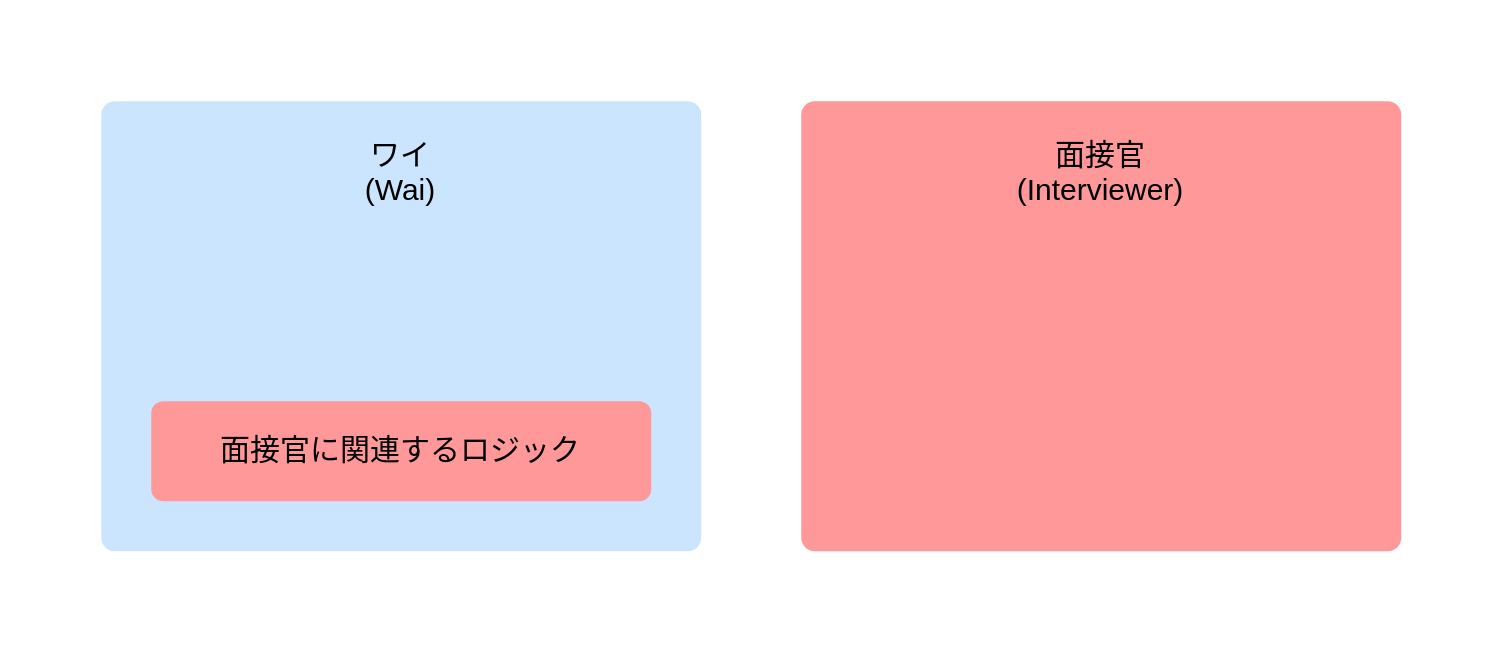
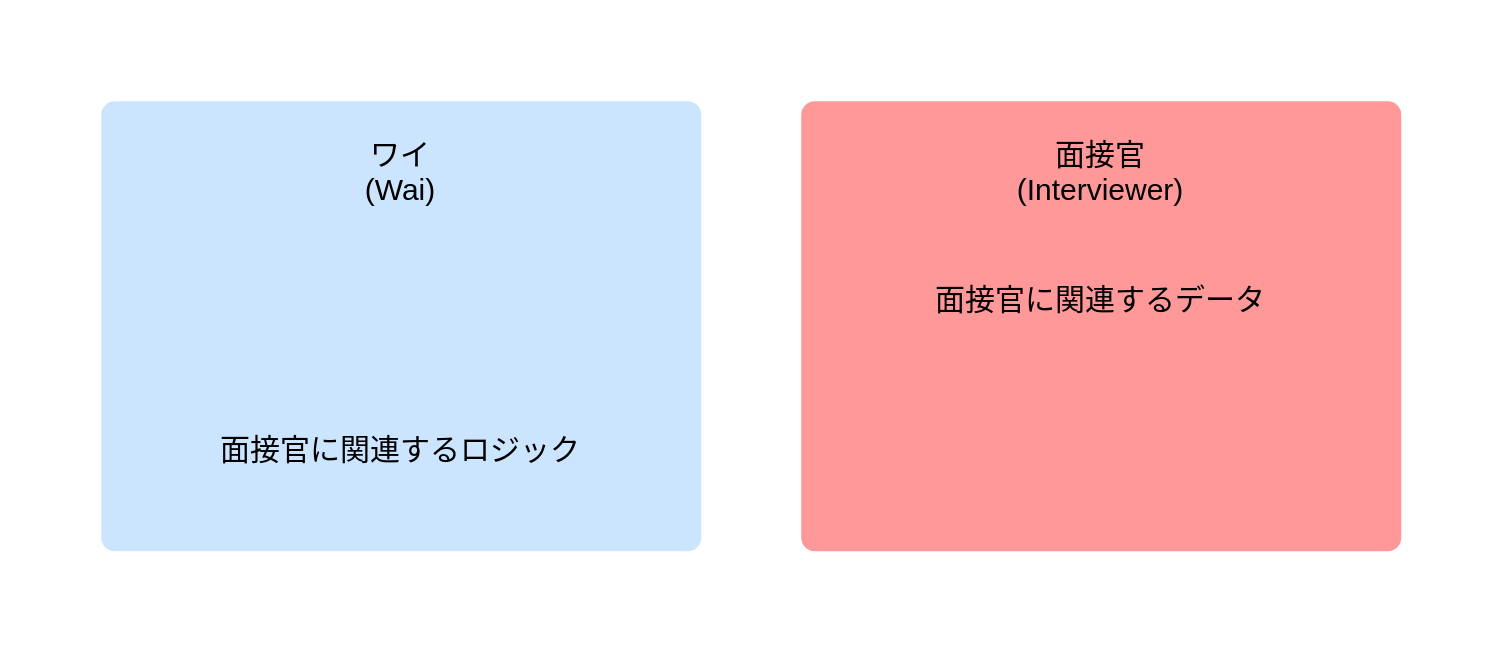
node "面接官に関連するデータ": added
node "面接官に関連するロジック": fillcolor #ff9999 -> #cce5ff
